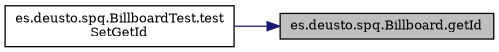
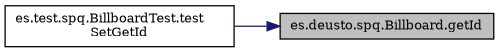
node "es.deusto.spq.BillboardTest.test SetGetId": label "es.deusto.spq.BillboardTest.test SetGetId" -> "es.test.spq.BillboardTest.test SetGetId"
